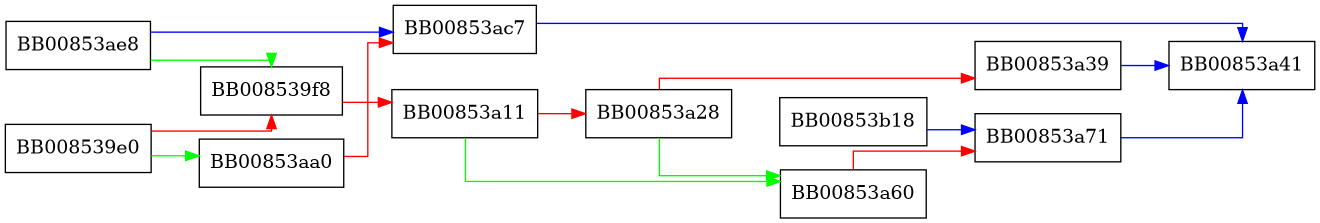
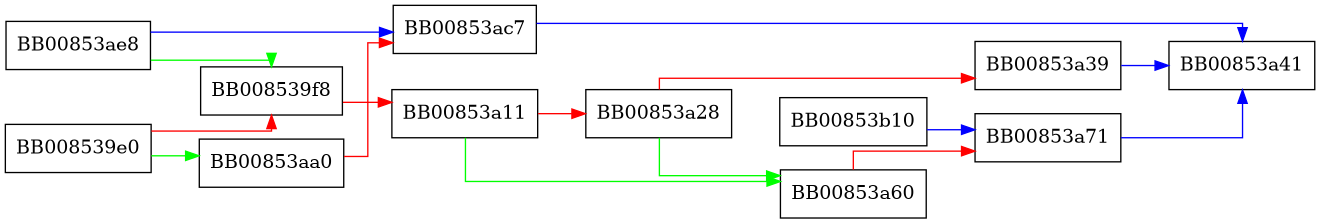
node "BB00853b18": label "BB00853b18" -> "BB00853b10"
